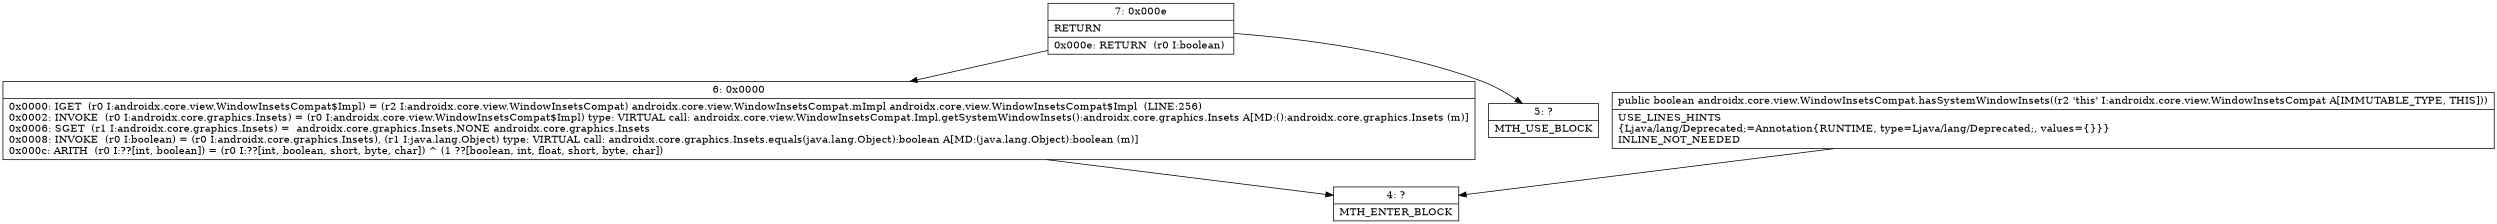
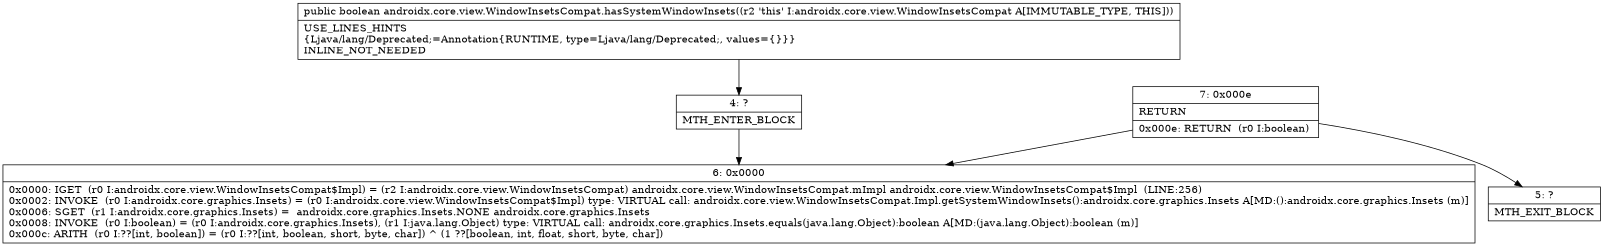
node "5: ?": text "MTH_USE_BLOCK" -> "MTH_EXIT_BLOCK"
edge "6: 0x0000" -> "4: ?": reversed
